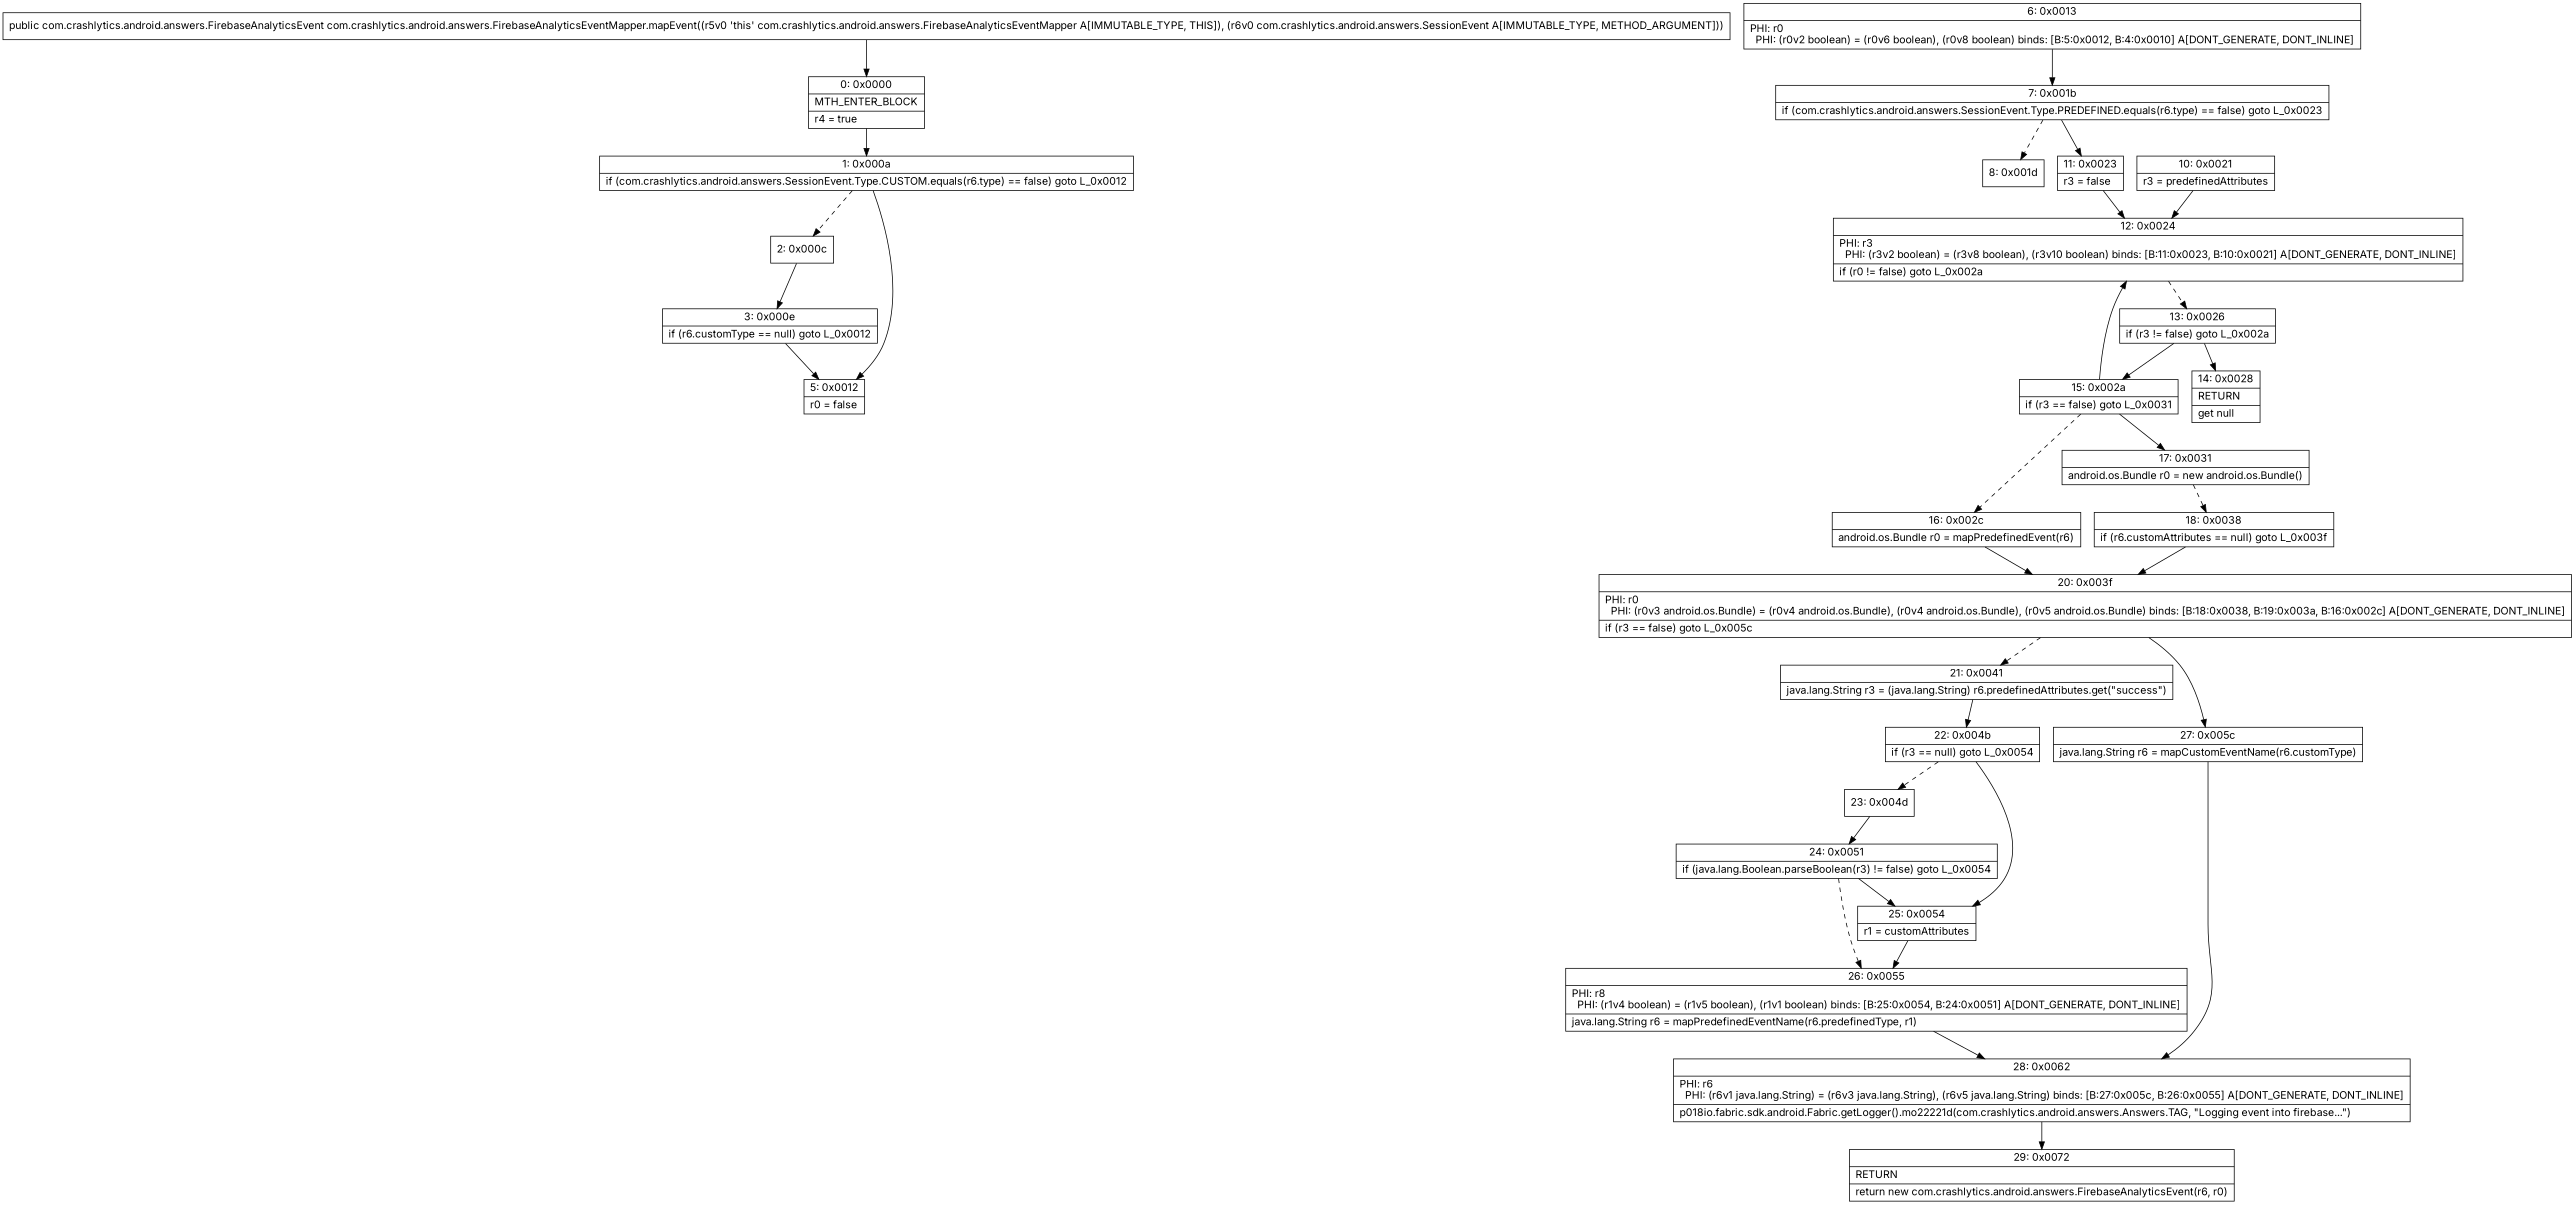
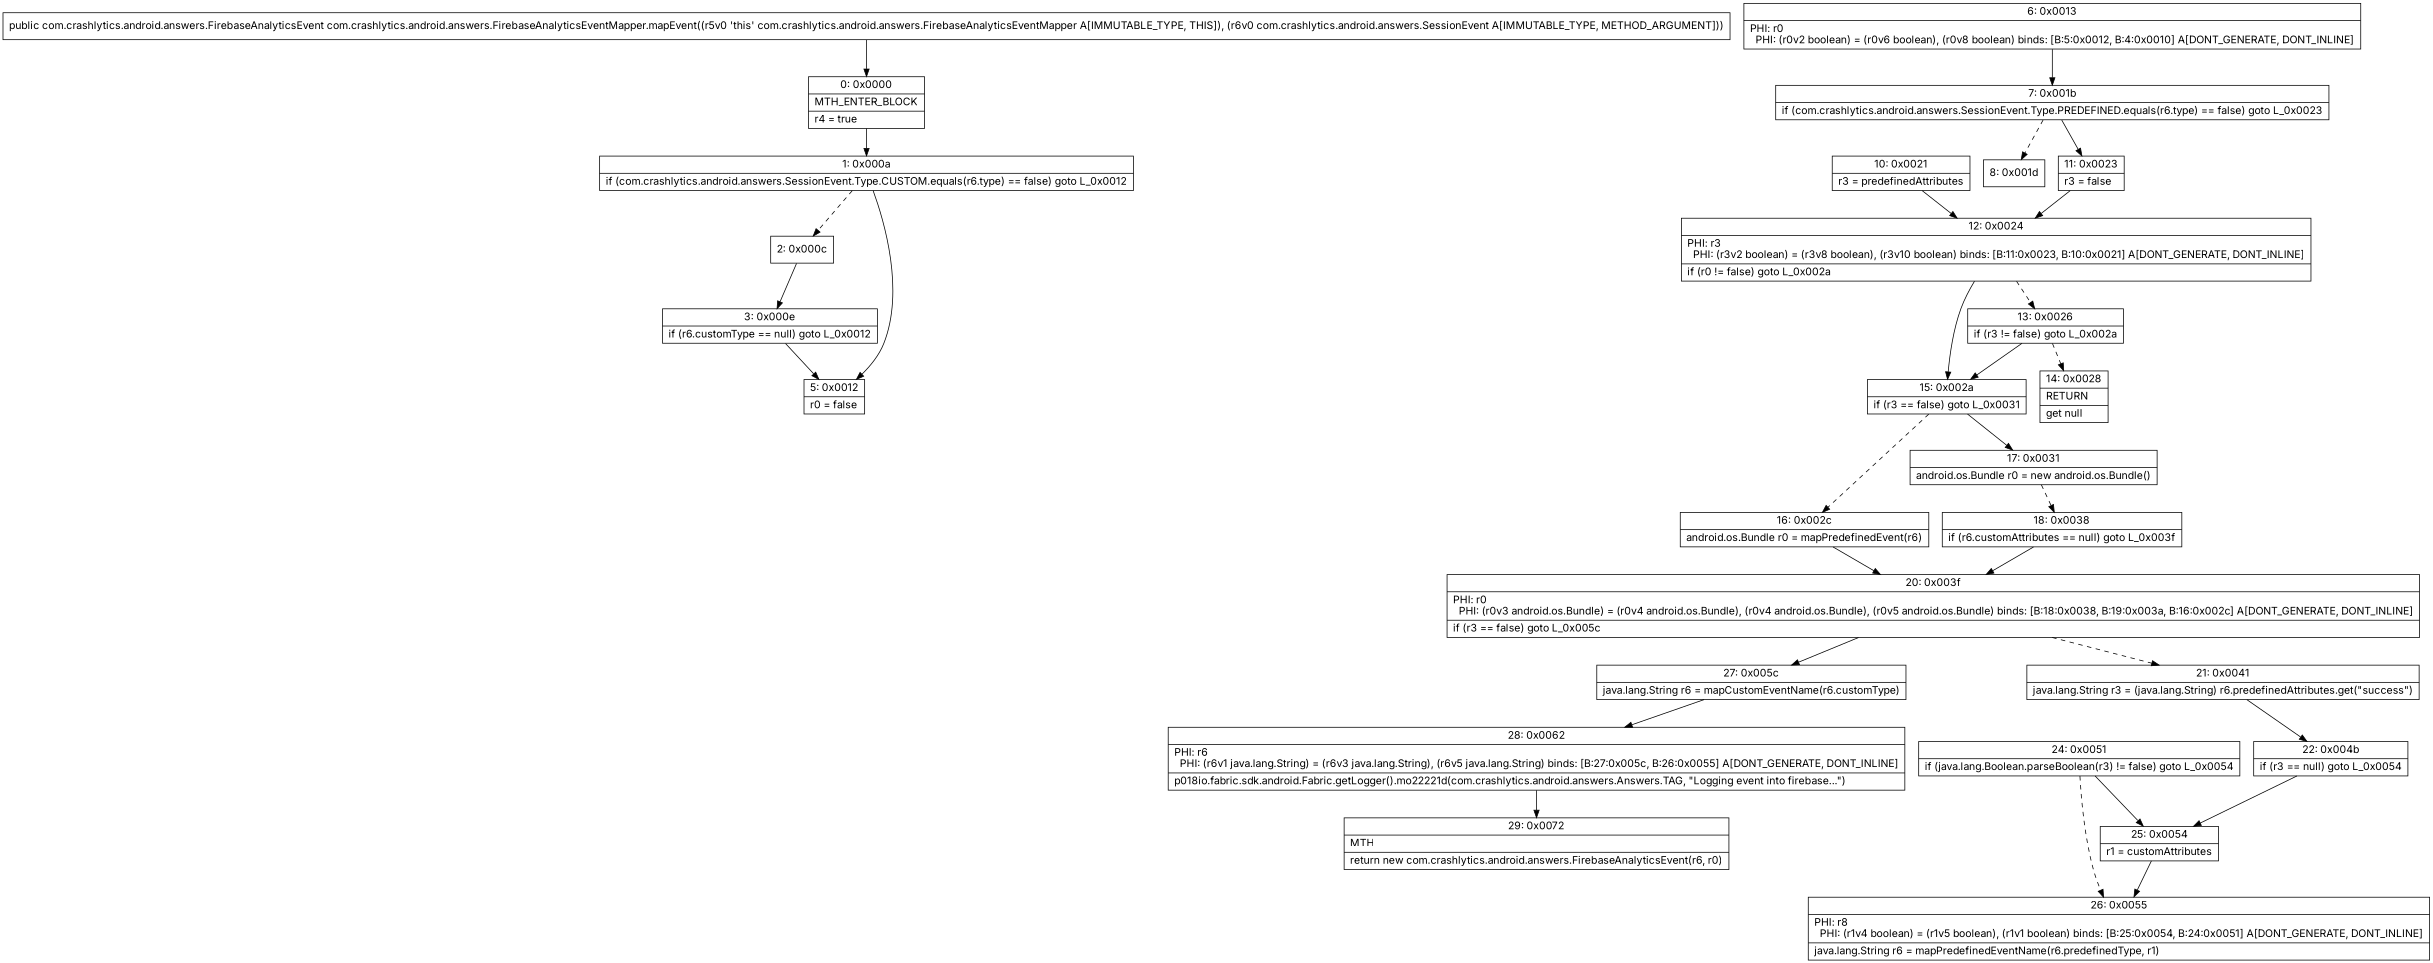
edge "15: 0x002a" -> "12: 0x0024": reversed
edge "13: 0x0026" -> "14: 0x0028": style solid -> dashed
node "23: 0x004d": removed
edge "26: 0x0055" -> "28: 0x0062": removed
node "29: 0x0072": text "RETURN" -> "MTH"
